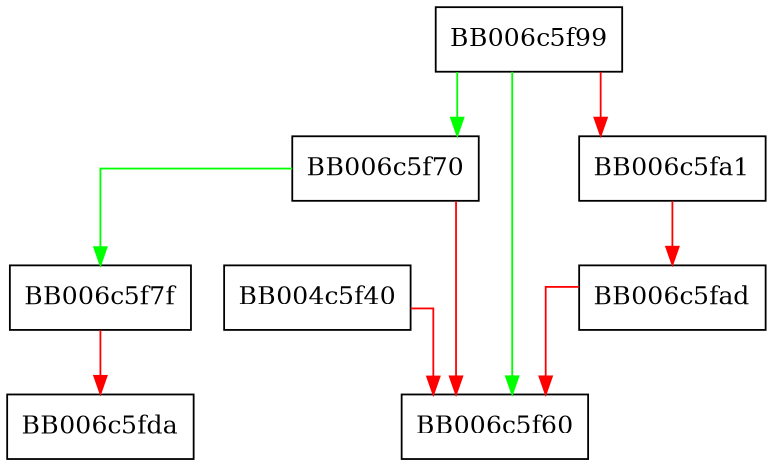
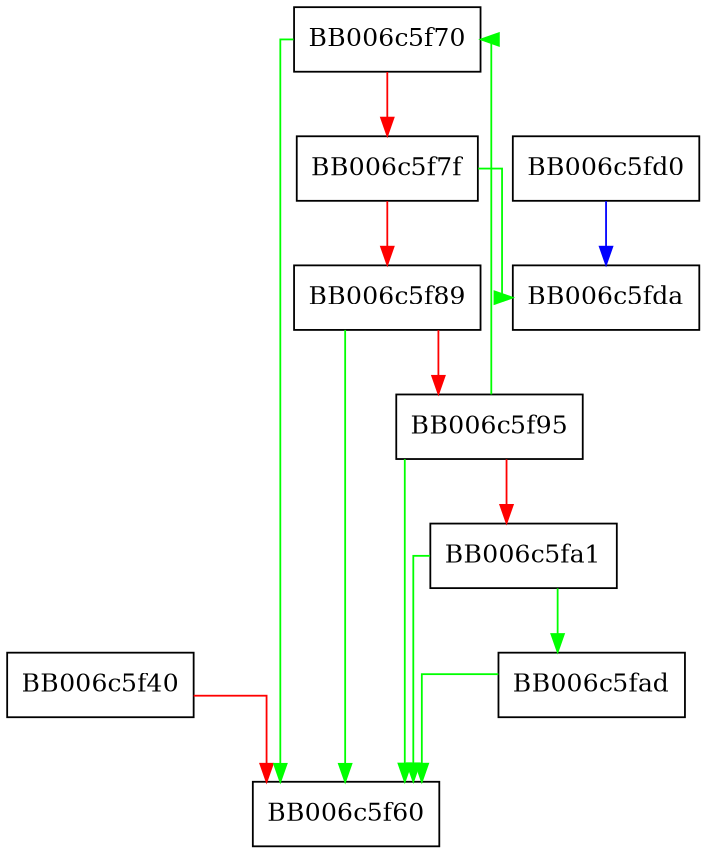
node "BB006c5f99": label "BB006c5f99" -> "BB006c5f95"
edge "BB006c5f70" -> "BB006c5f7f": color green -> red
node "BB006c5fd0": added
edge "BB006c5fa1" -> "BB006c5fad": color red -> green
edge "BB006c5f70" -> "BB006c5f60": color red -> green
node "BB004c5f40": label "BB004c5f40" -> "BB006c5f40"
node "BB006c5f89": added
edge "BB006c5fad" -> "BB006c5f60": color red -> green
edge "BB006c5f7f" -> "BB006c5fda": color red -> green
edge "BB006c5fa1" -> "BB006c5f60": added
